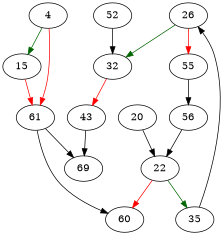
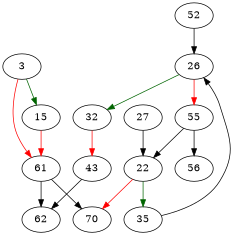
node "4": label "4" -> "3"
edge "52" -> "32": now "52" -> "26"
node "20": label "20" -> "27"
edge "56" -> "22": now "55" -> "22"
node "69": label "69" -> "62"
node "60": label "60" -> "70"
